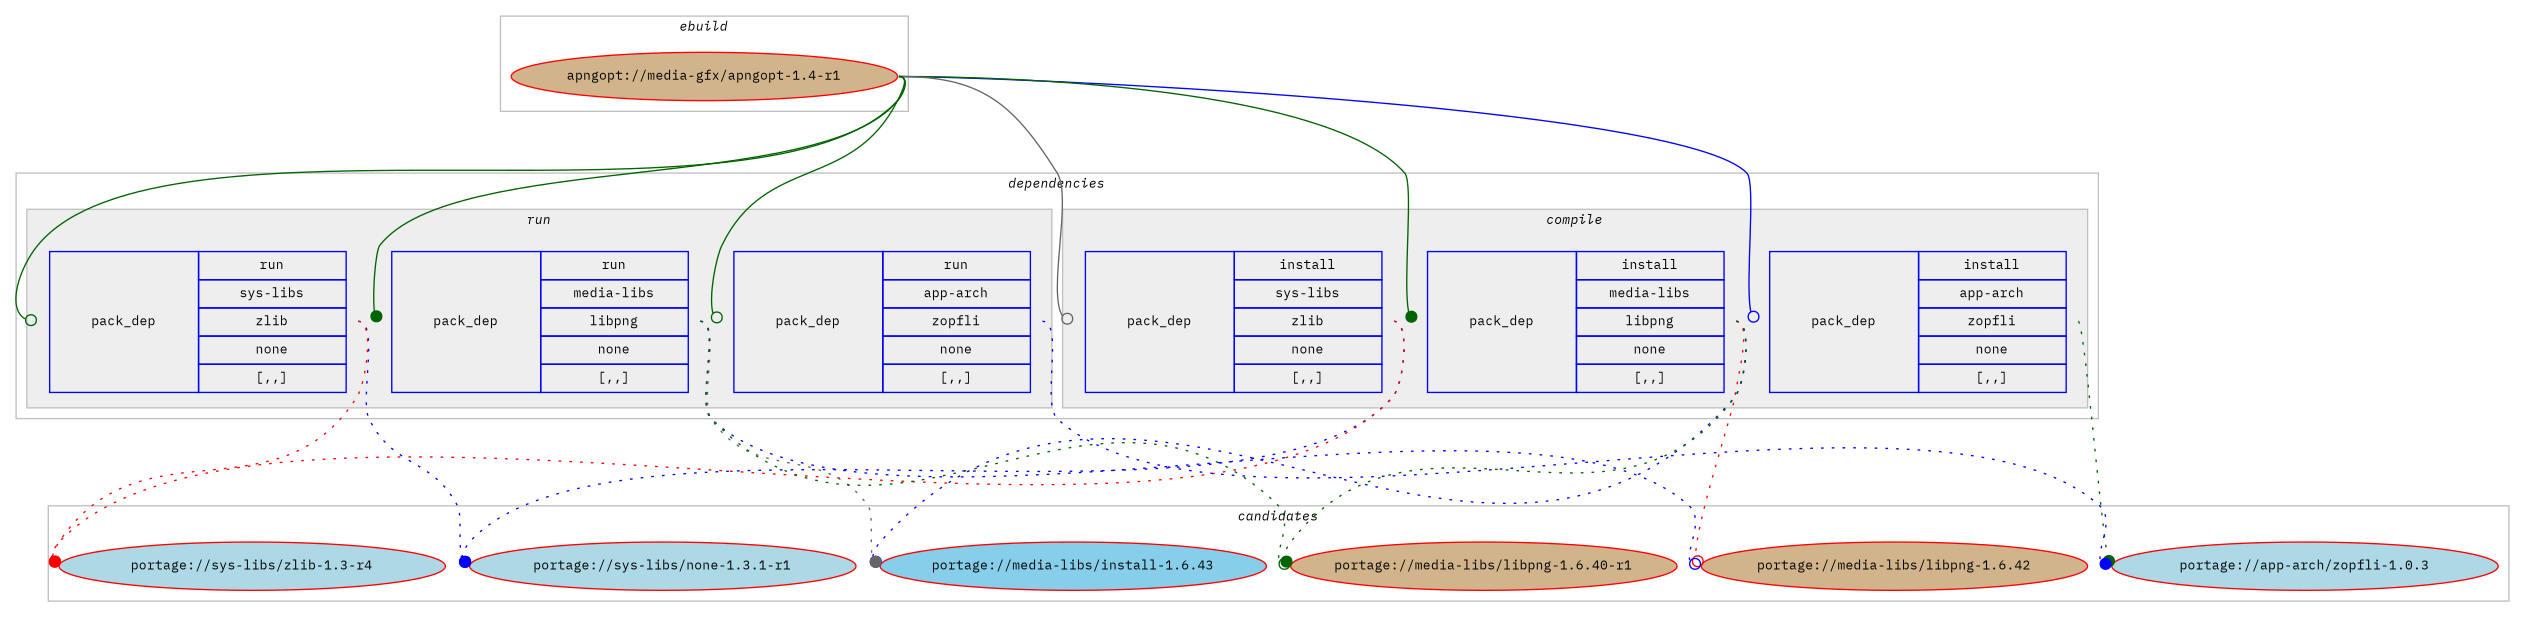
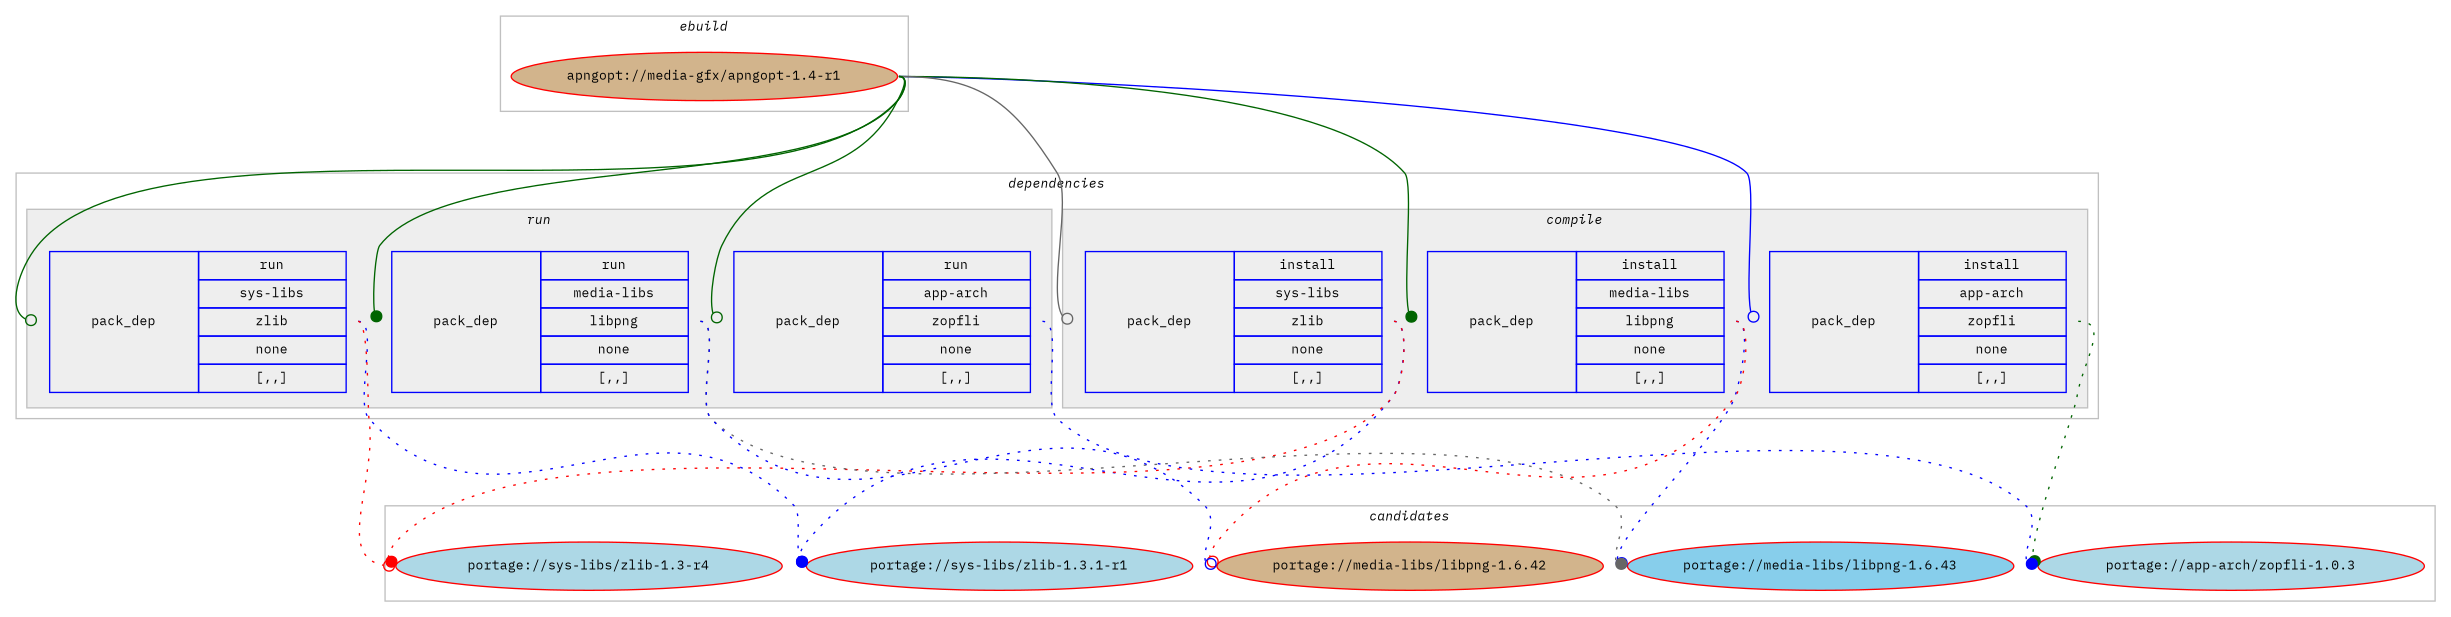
node "portage://sys-libs/none-1.3.1-r1": label "portage://sys-libs/none-1.3.1-r1" -> "portage://sys-libs/zlib-1.3.1-r1"
node "portage://media-libs/install-1.6.43": label "portage://media-libs/install-1.6.43" -> "portage://media-libs/libpng-1.6.43"
node "portage://media-libs/libpng-1.6.40-r1": removed
